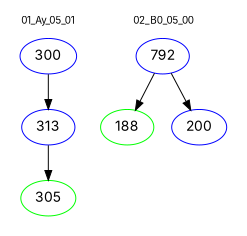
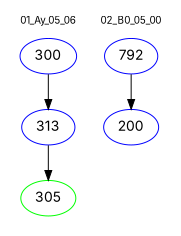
cluster "01_Ay_05_01": label "01_Ay_05_01" -> "01_Ay_05_06"
node "188": removed
